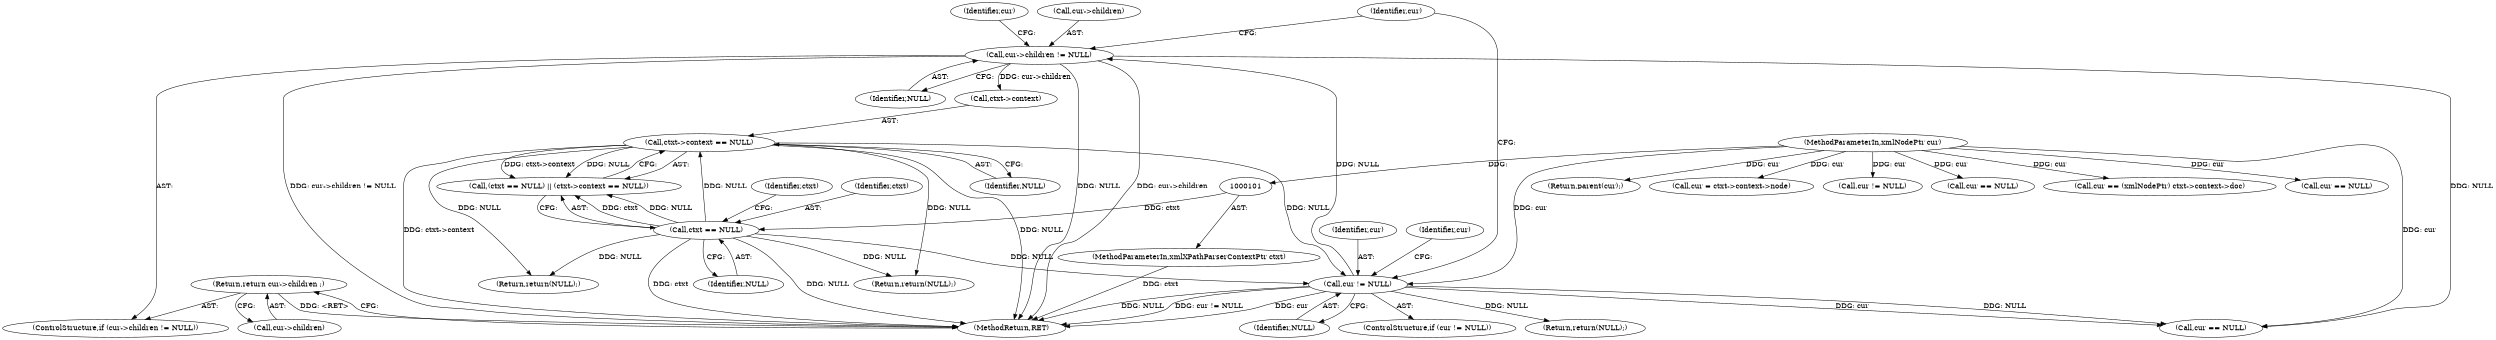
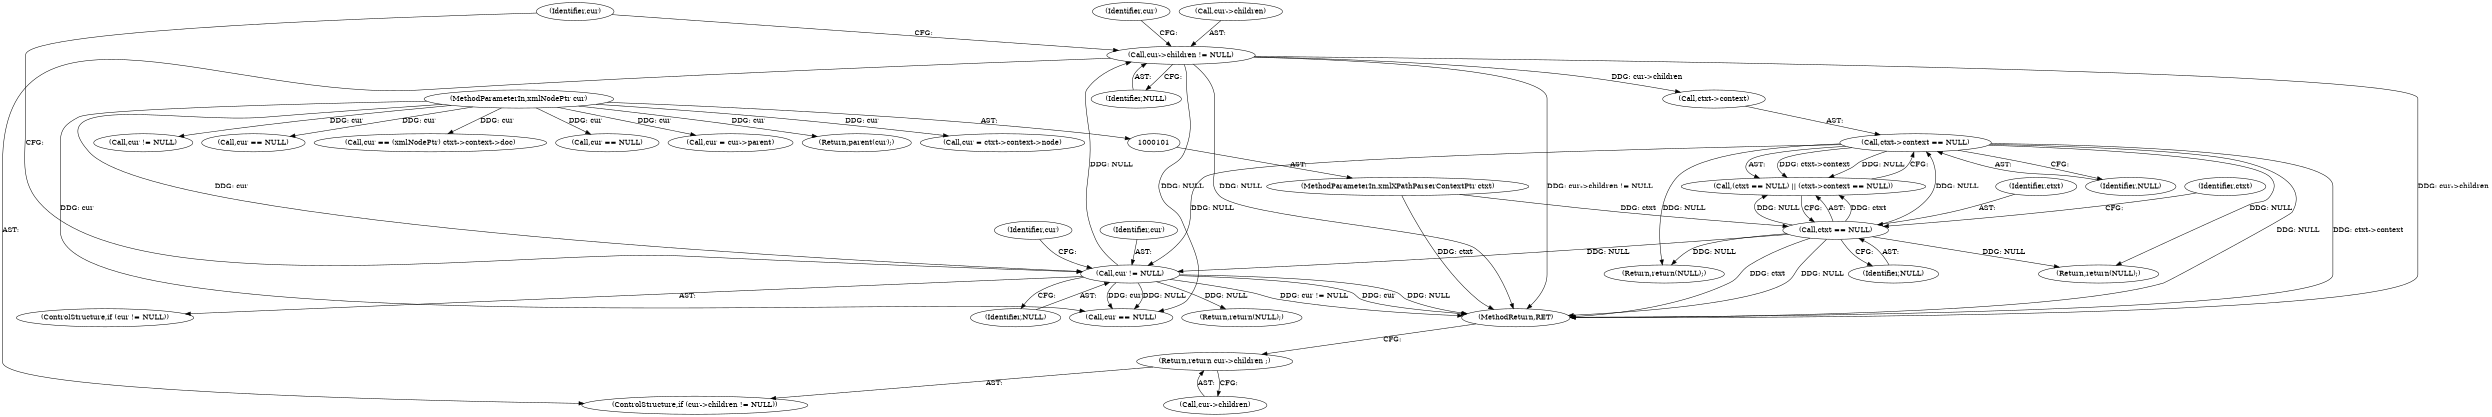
node "(Call,cur = cur->parent)": added
edge "(MethodParameterIn,xmlNodePtr cur)" -> "1000101": label "DDG: " -> "AST: "
edge "1000101" -> "(Call,ctxt == NULL)": now "(MethodParameterIn,xmlXPathParserContextPtr ctxt)" -> "(Call,ctxt == NULL)"
edge "(Return,return cur->children ;)" -> "(MethodReturn,RET)": removed, label "DDG: <RET>"
